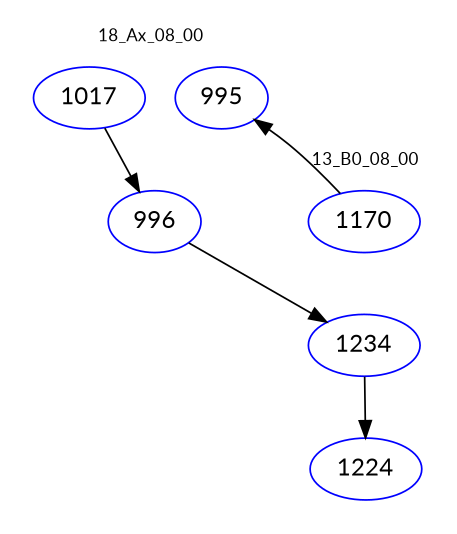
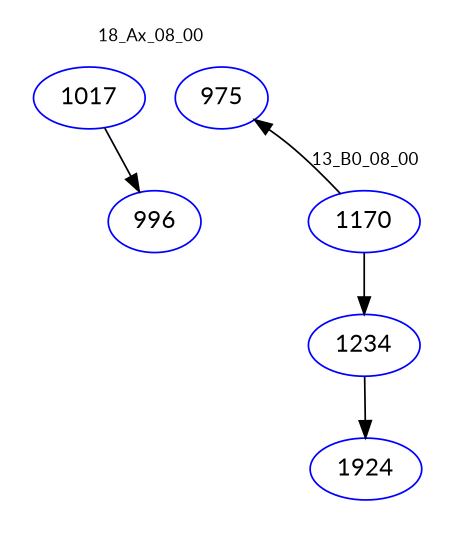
node "995": label "995" -> "975"
edge "996" -> "1234": now "1170" -> "1234"
node "1224": label "1224" -> "1924"
